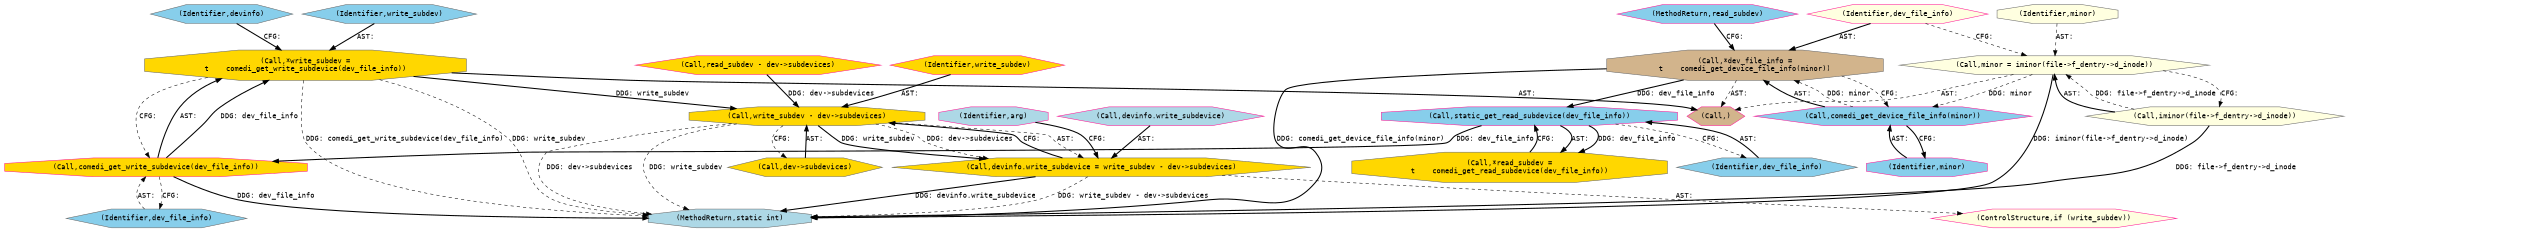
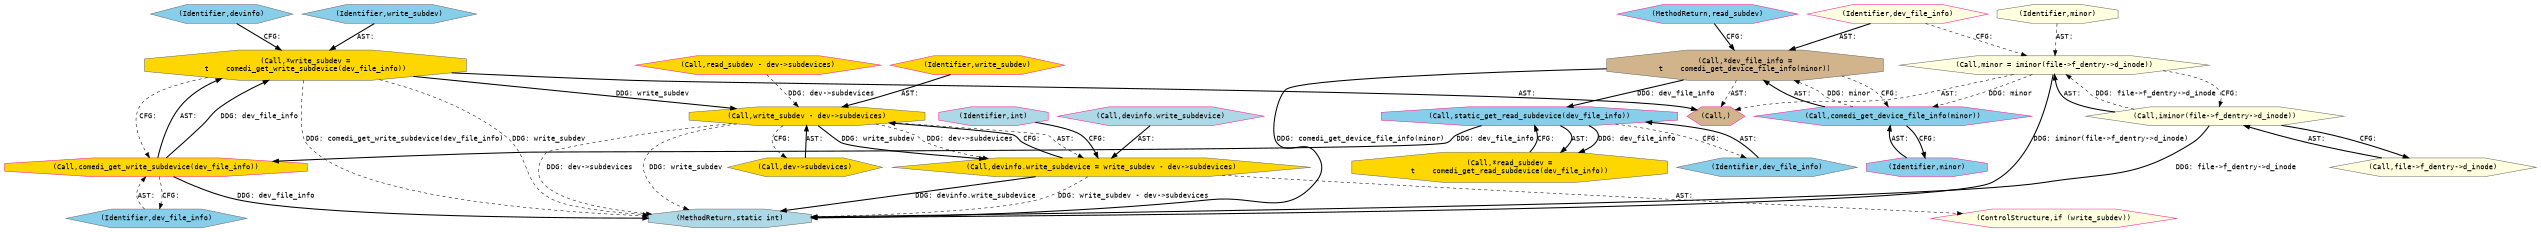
edge "(Call,read_subdev - dev->subdevices)" -> "(Call,write_subdev - dev->subdevices)": style bold -> dashed
node "(Identifier,arg)": label "(Identifier,arg)" -> "(Identifier,int)"
node "(Call,file->f_dentry->d_inode)": added
